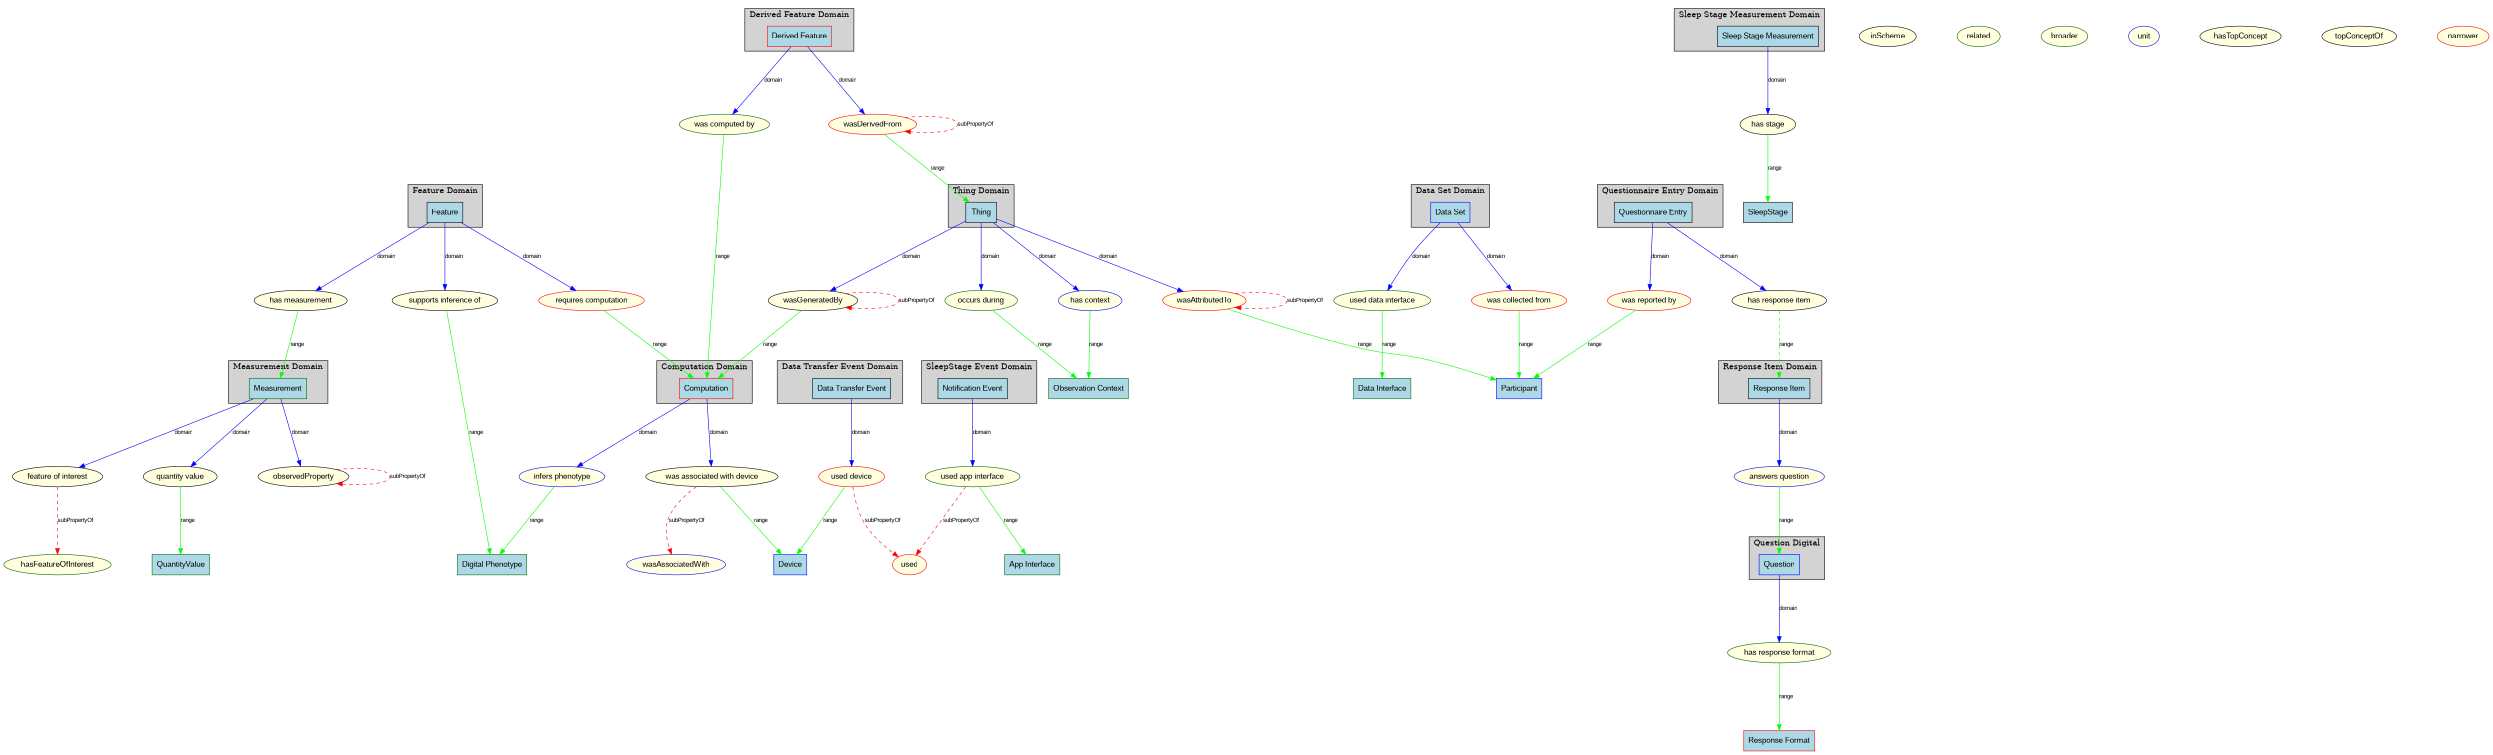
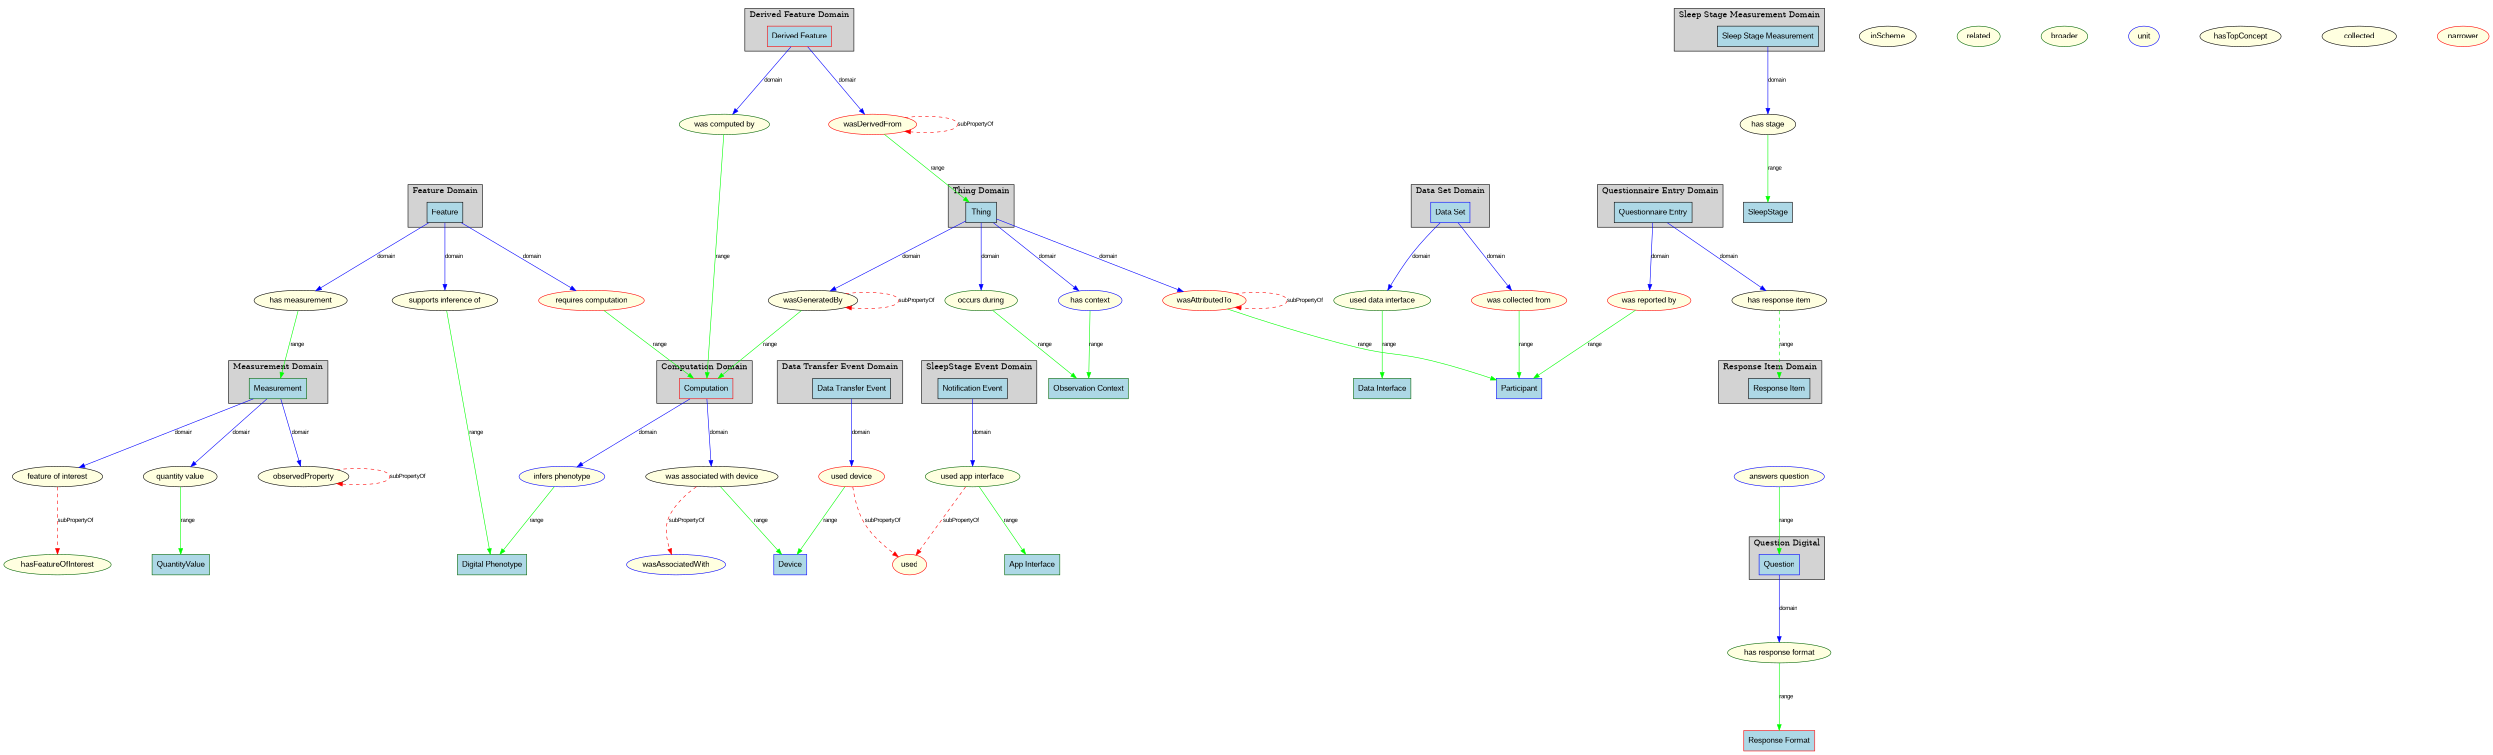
node "topConceptOf": label "topConceptOf" -> "collected"
edge "Response Item" -> "answers question": removed, label "domain"
